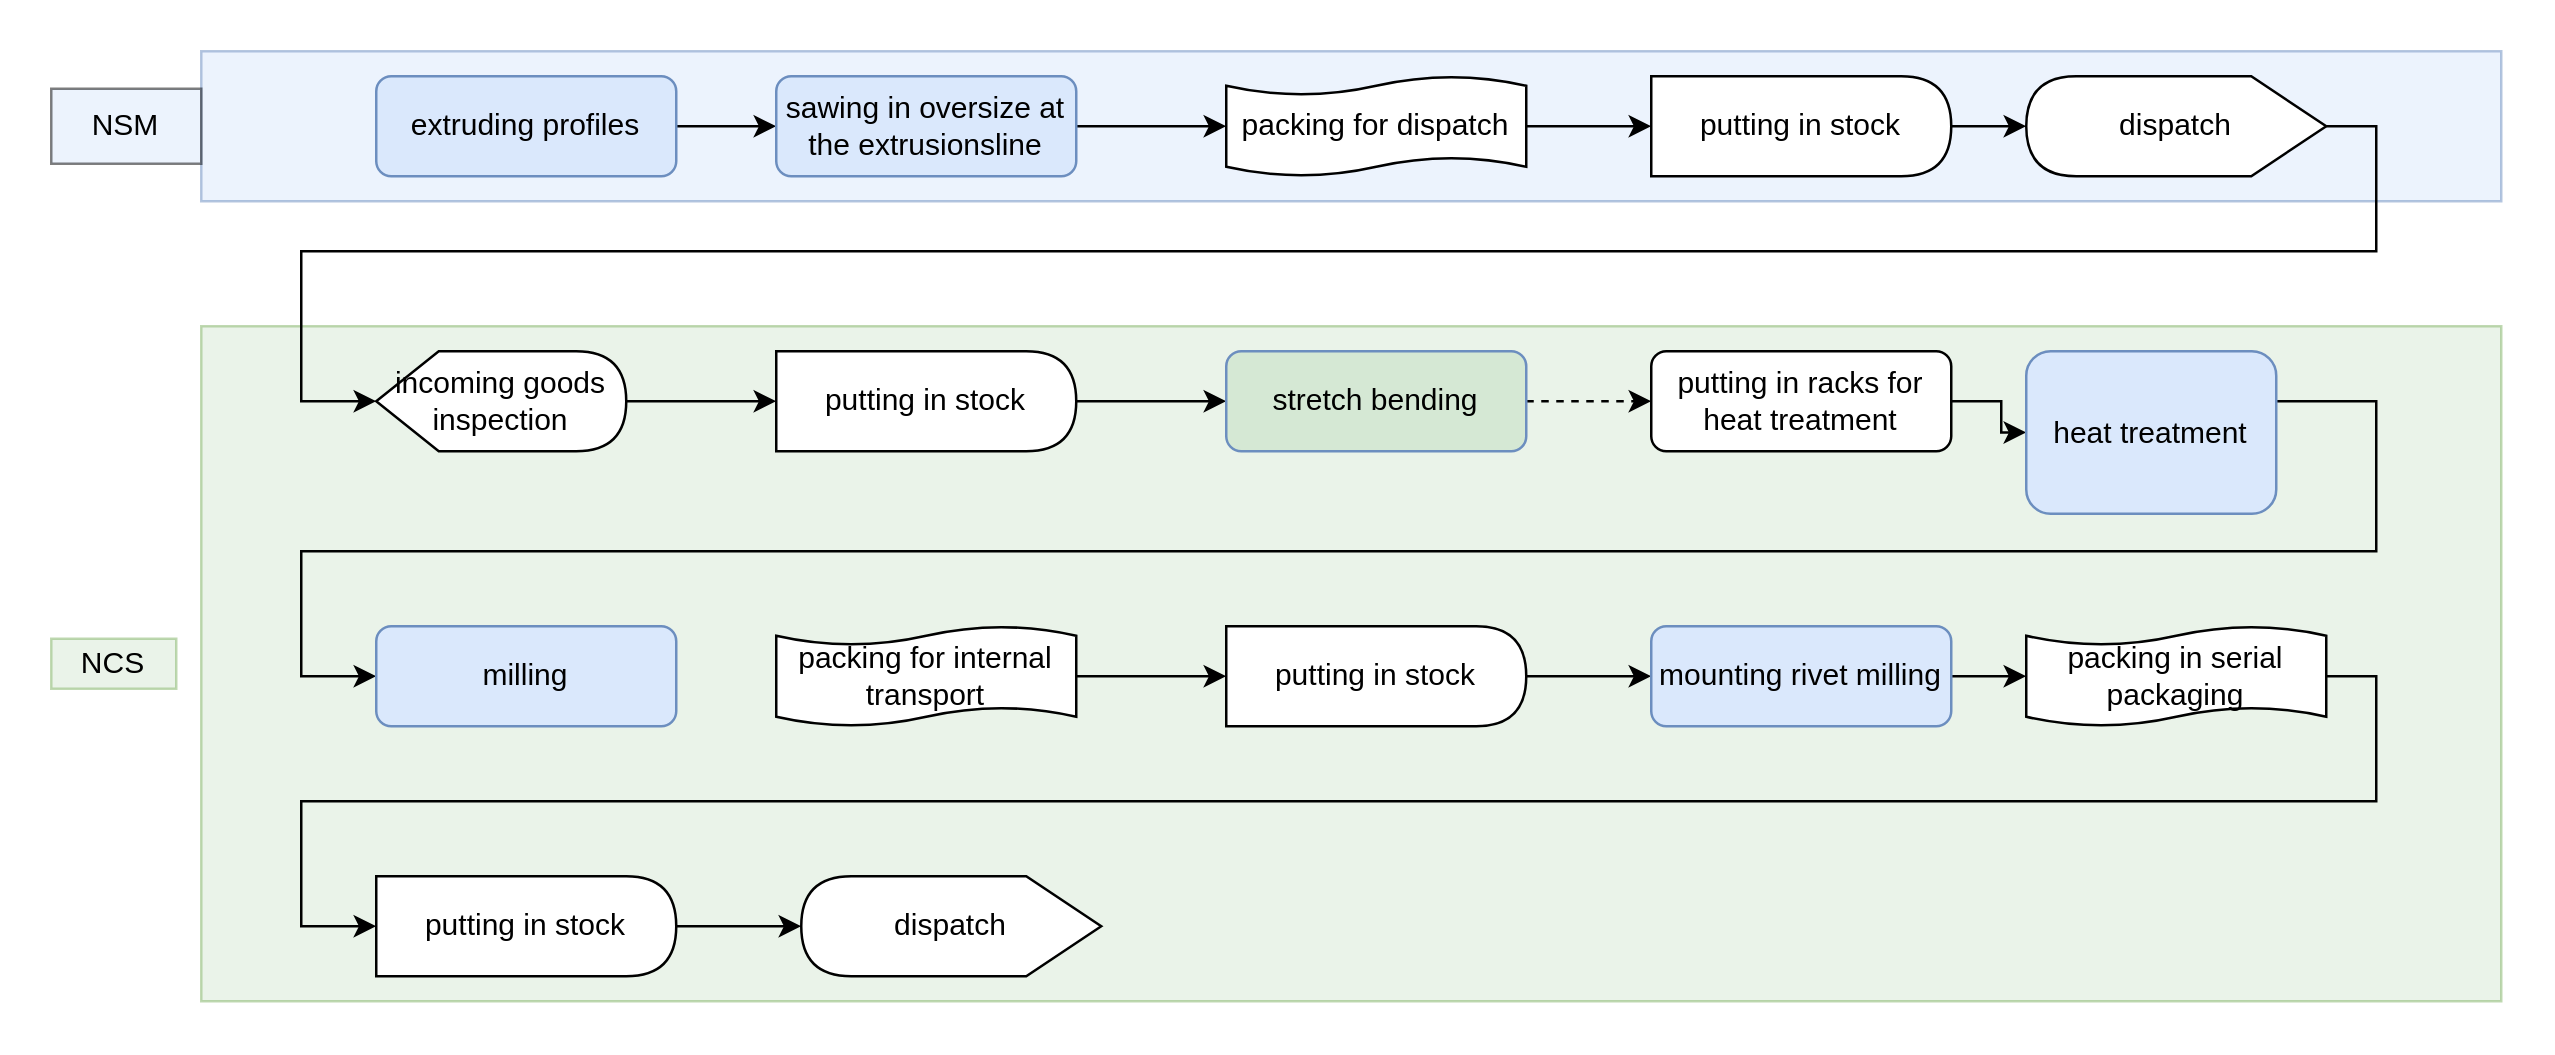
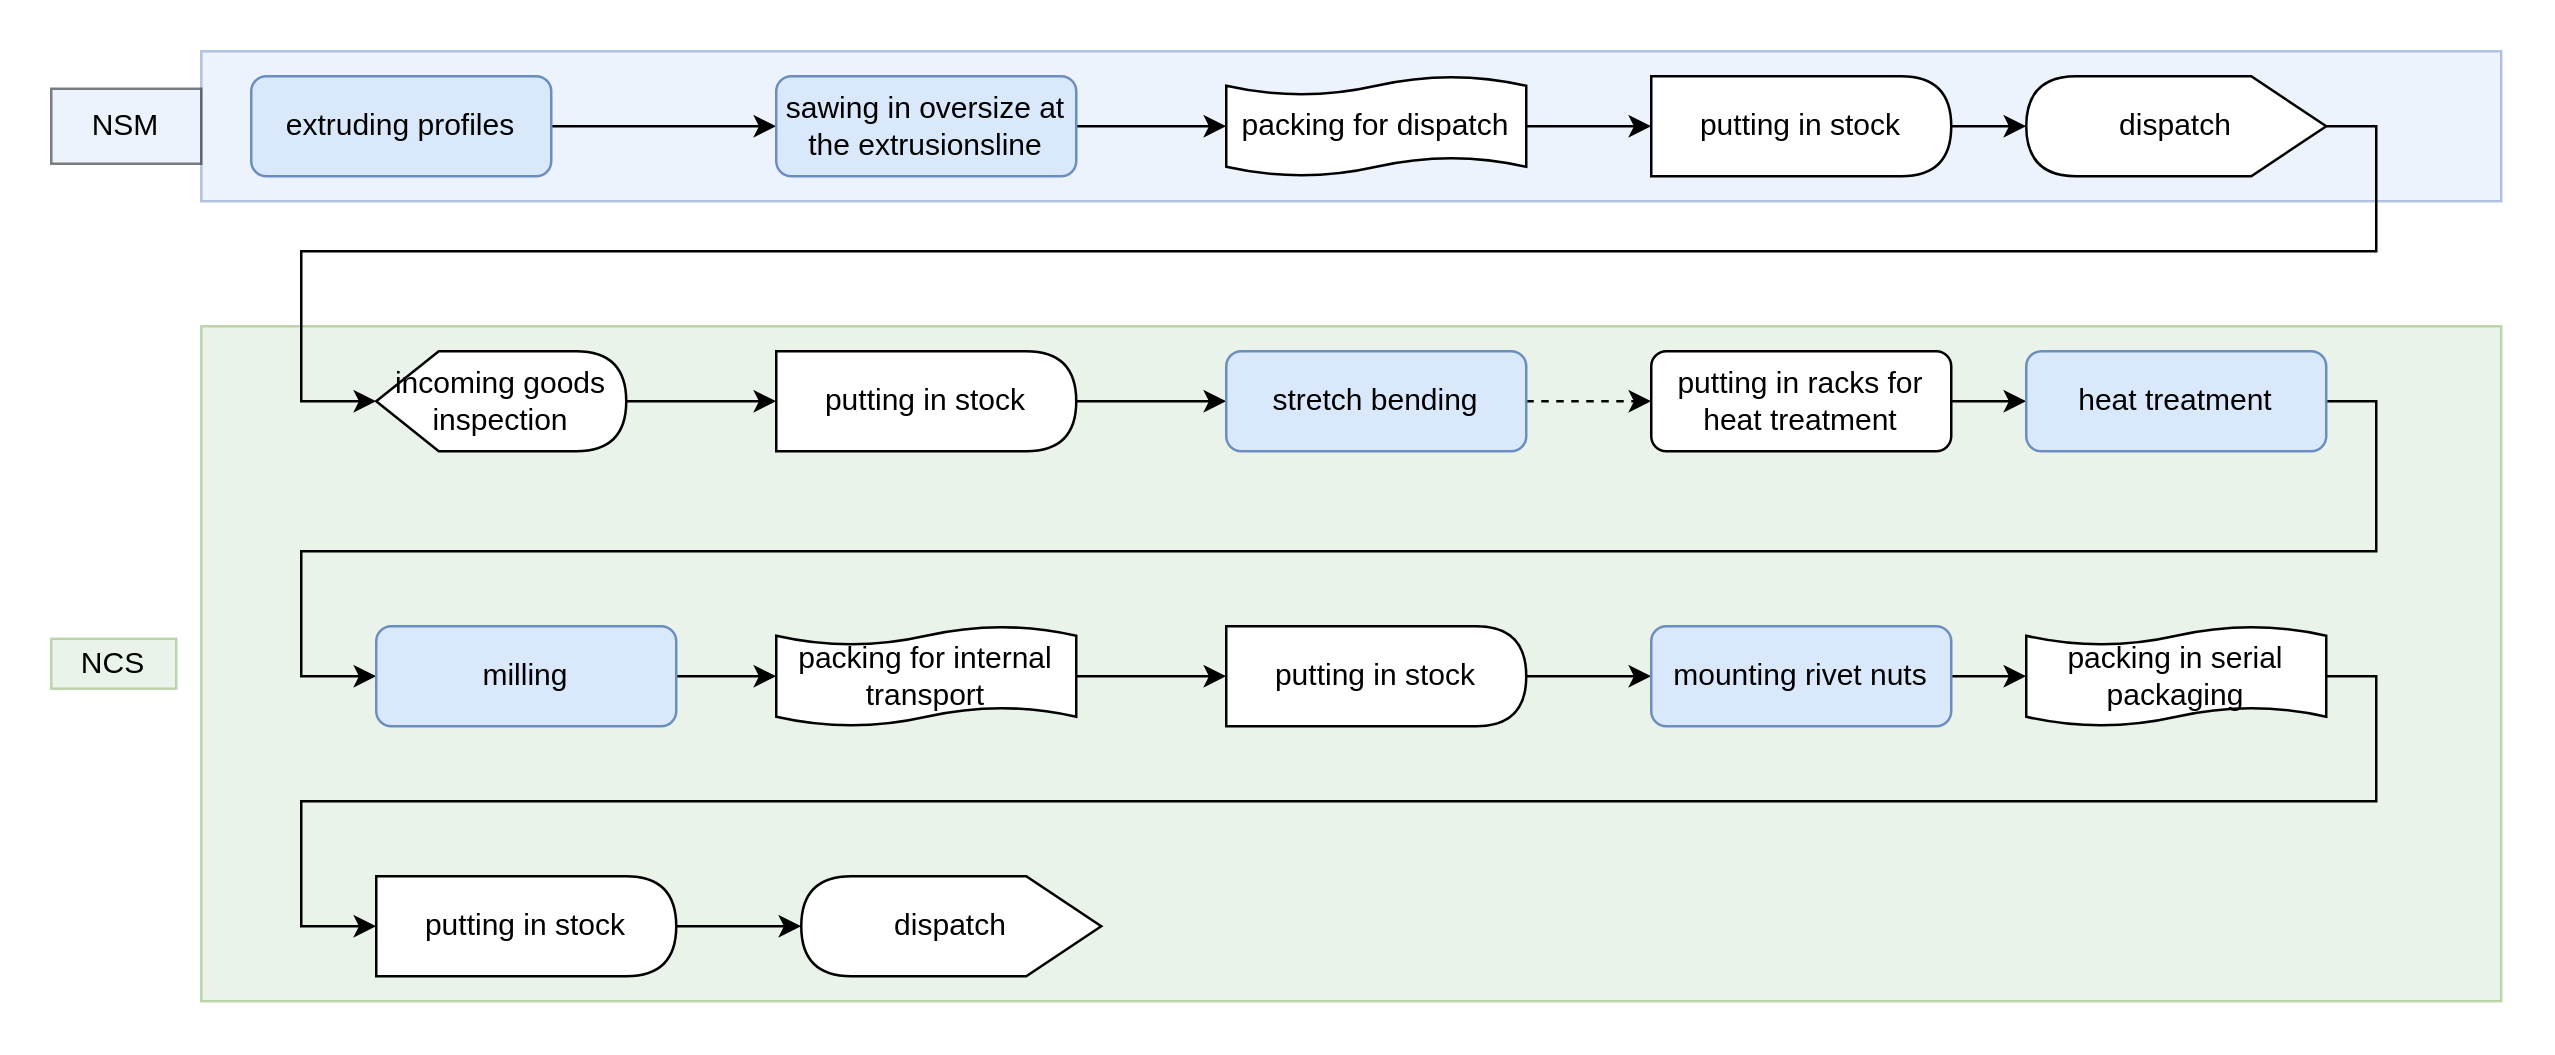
node "extruding profiles": moved (526, 126) -> (401, 126)
node "stretch bending": fillcolor #d5e8d4 -> #dae8fc
node "heat treatment": size 250x163 -> 300x100
edge "milling" -> "packing for internal transport": added
node "mounting rivet milling": label "mounting rivet milling" -> "mounting rivet nuts"
